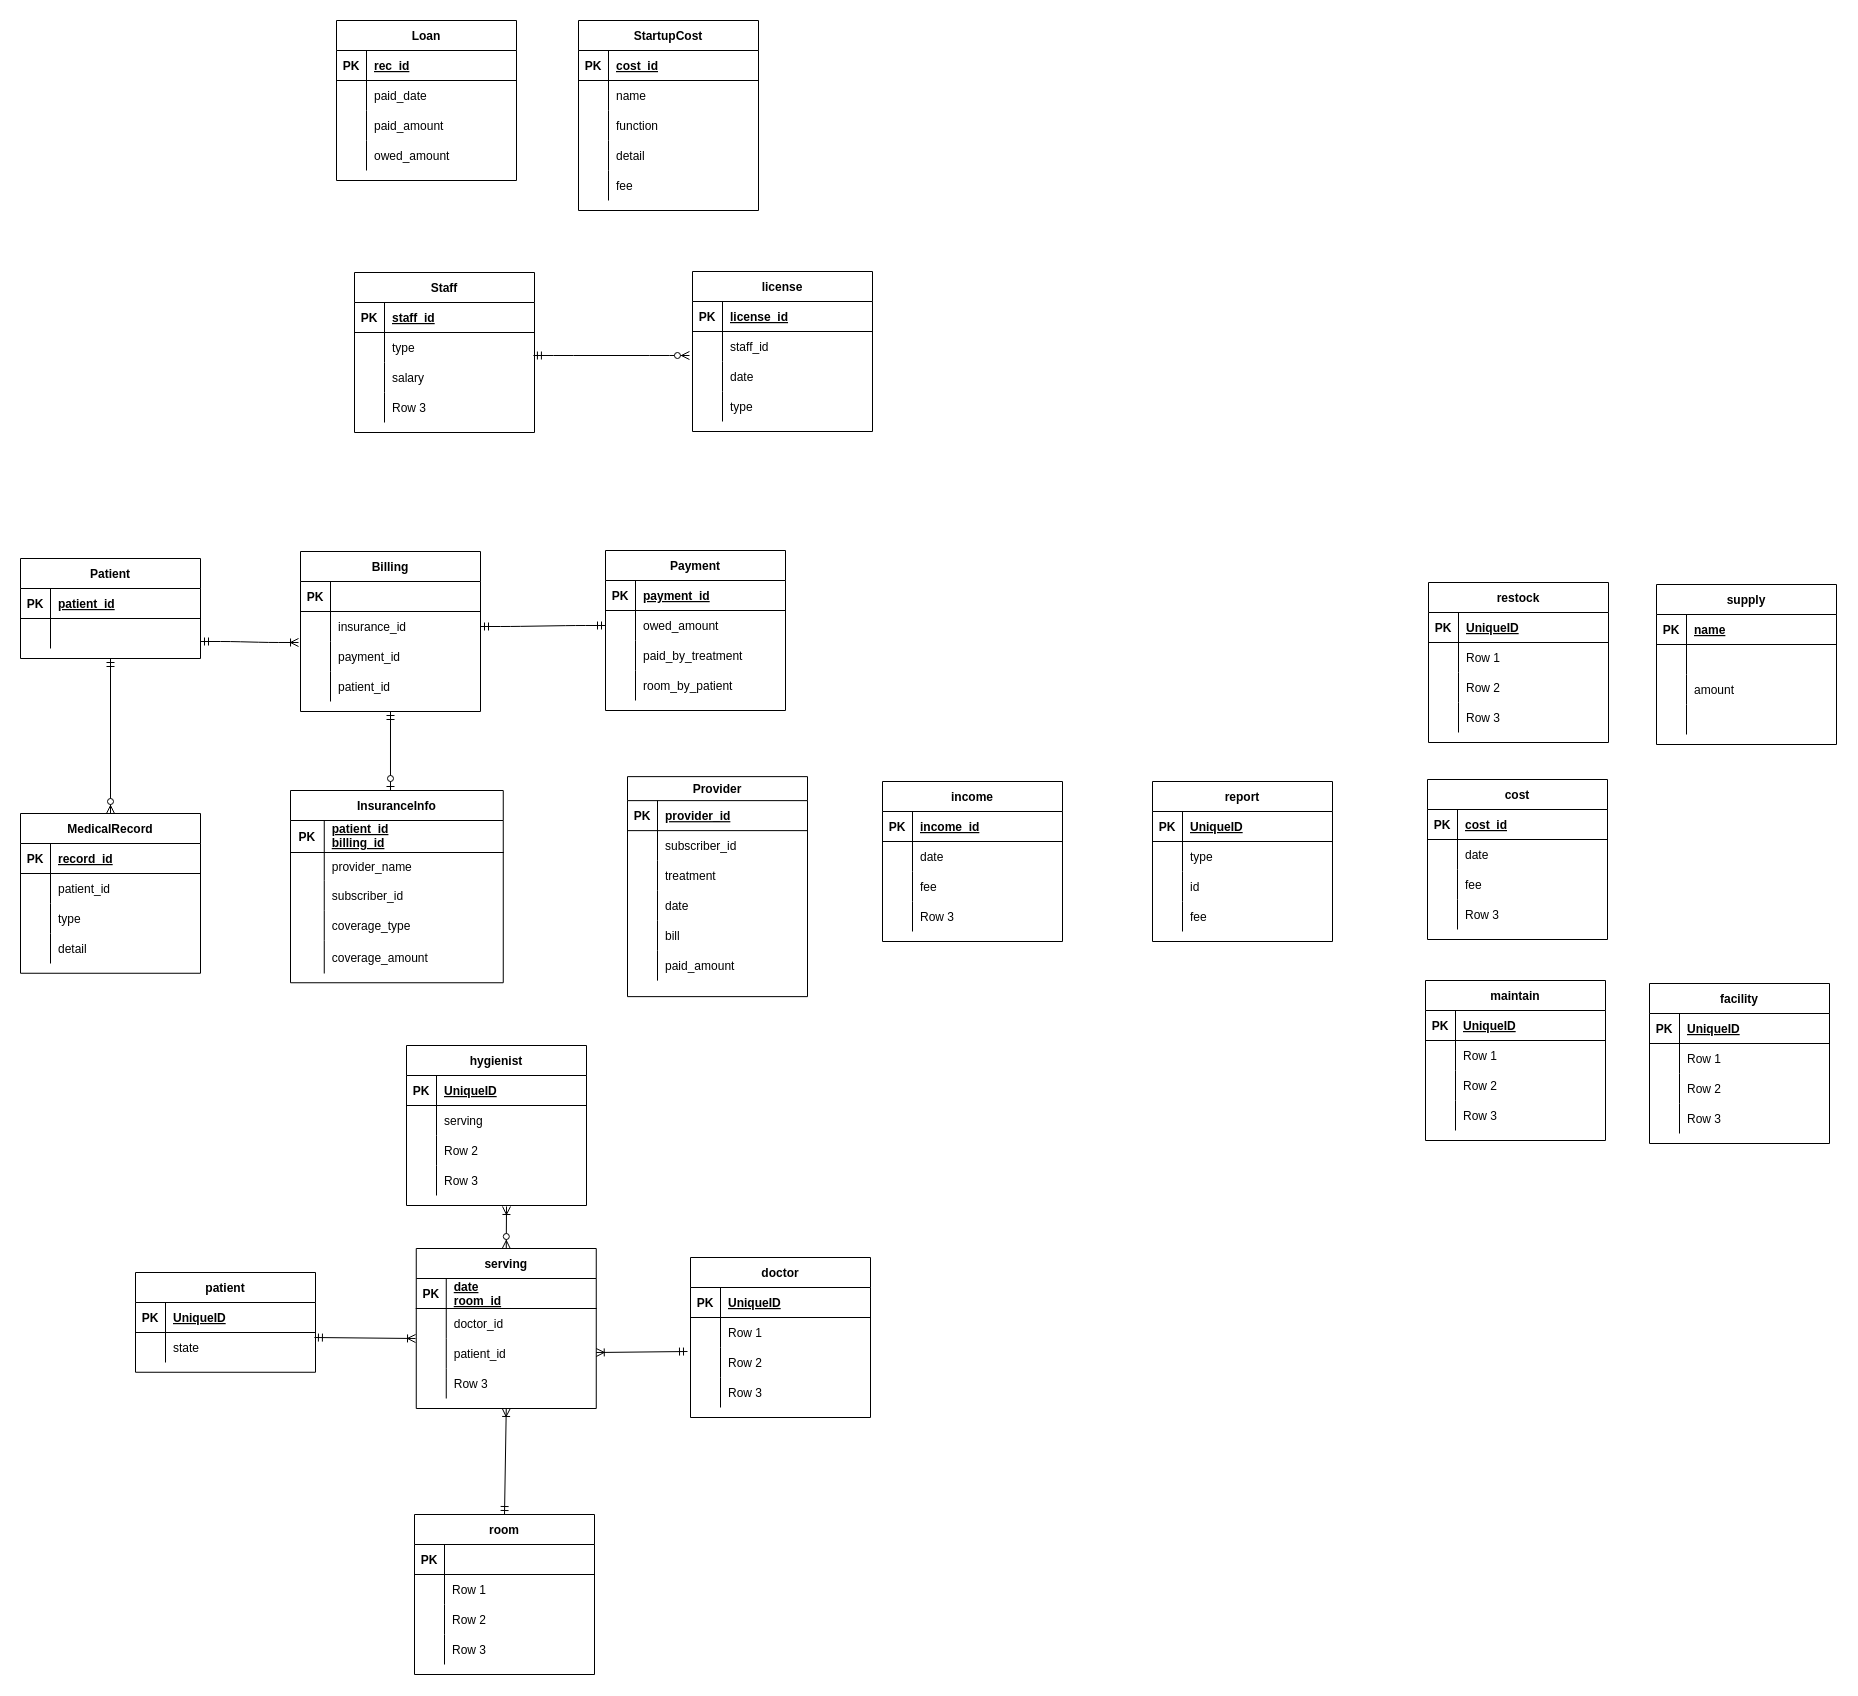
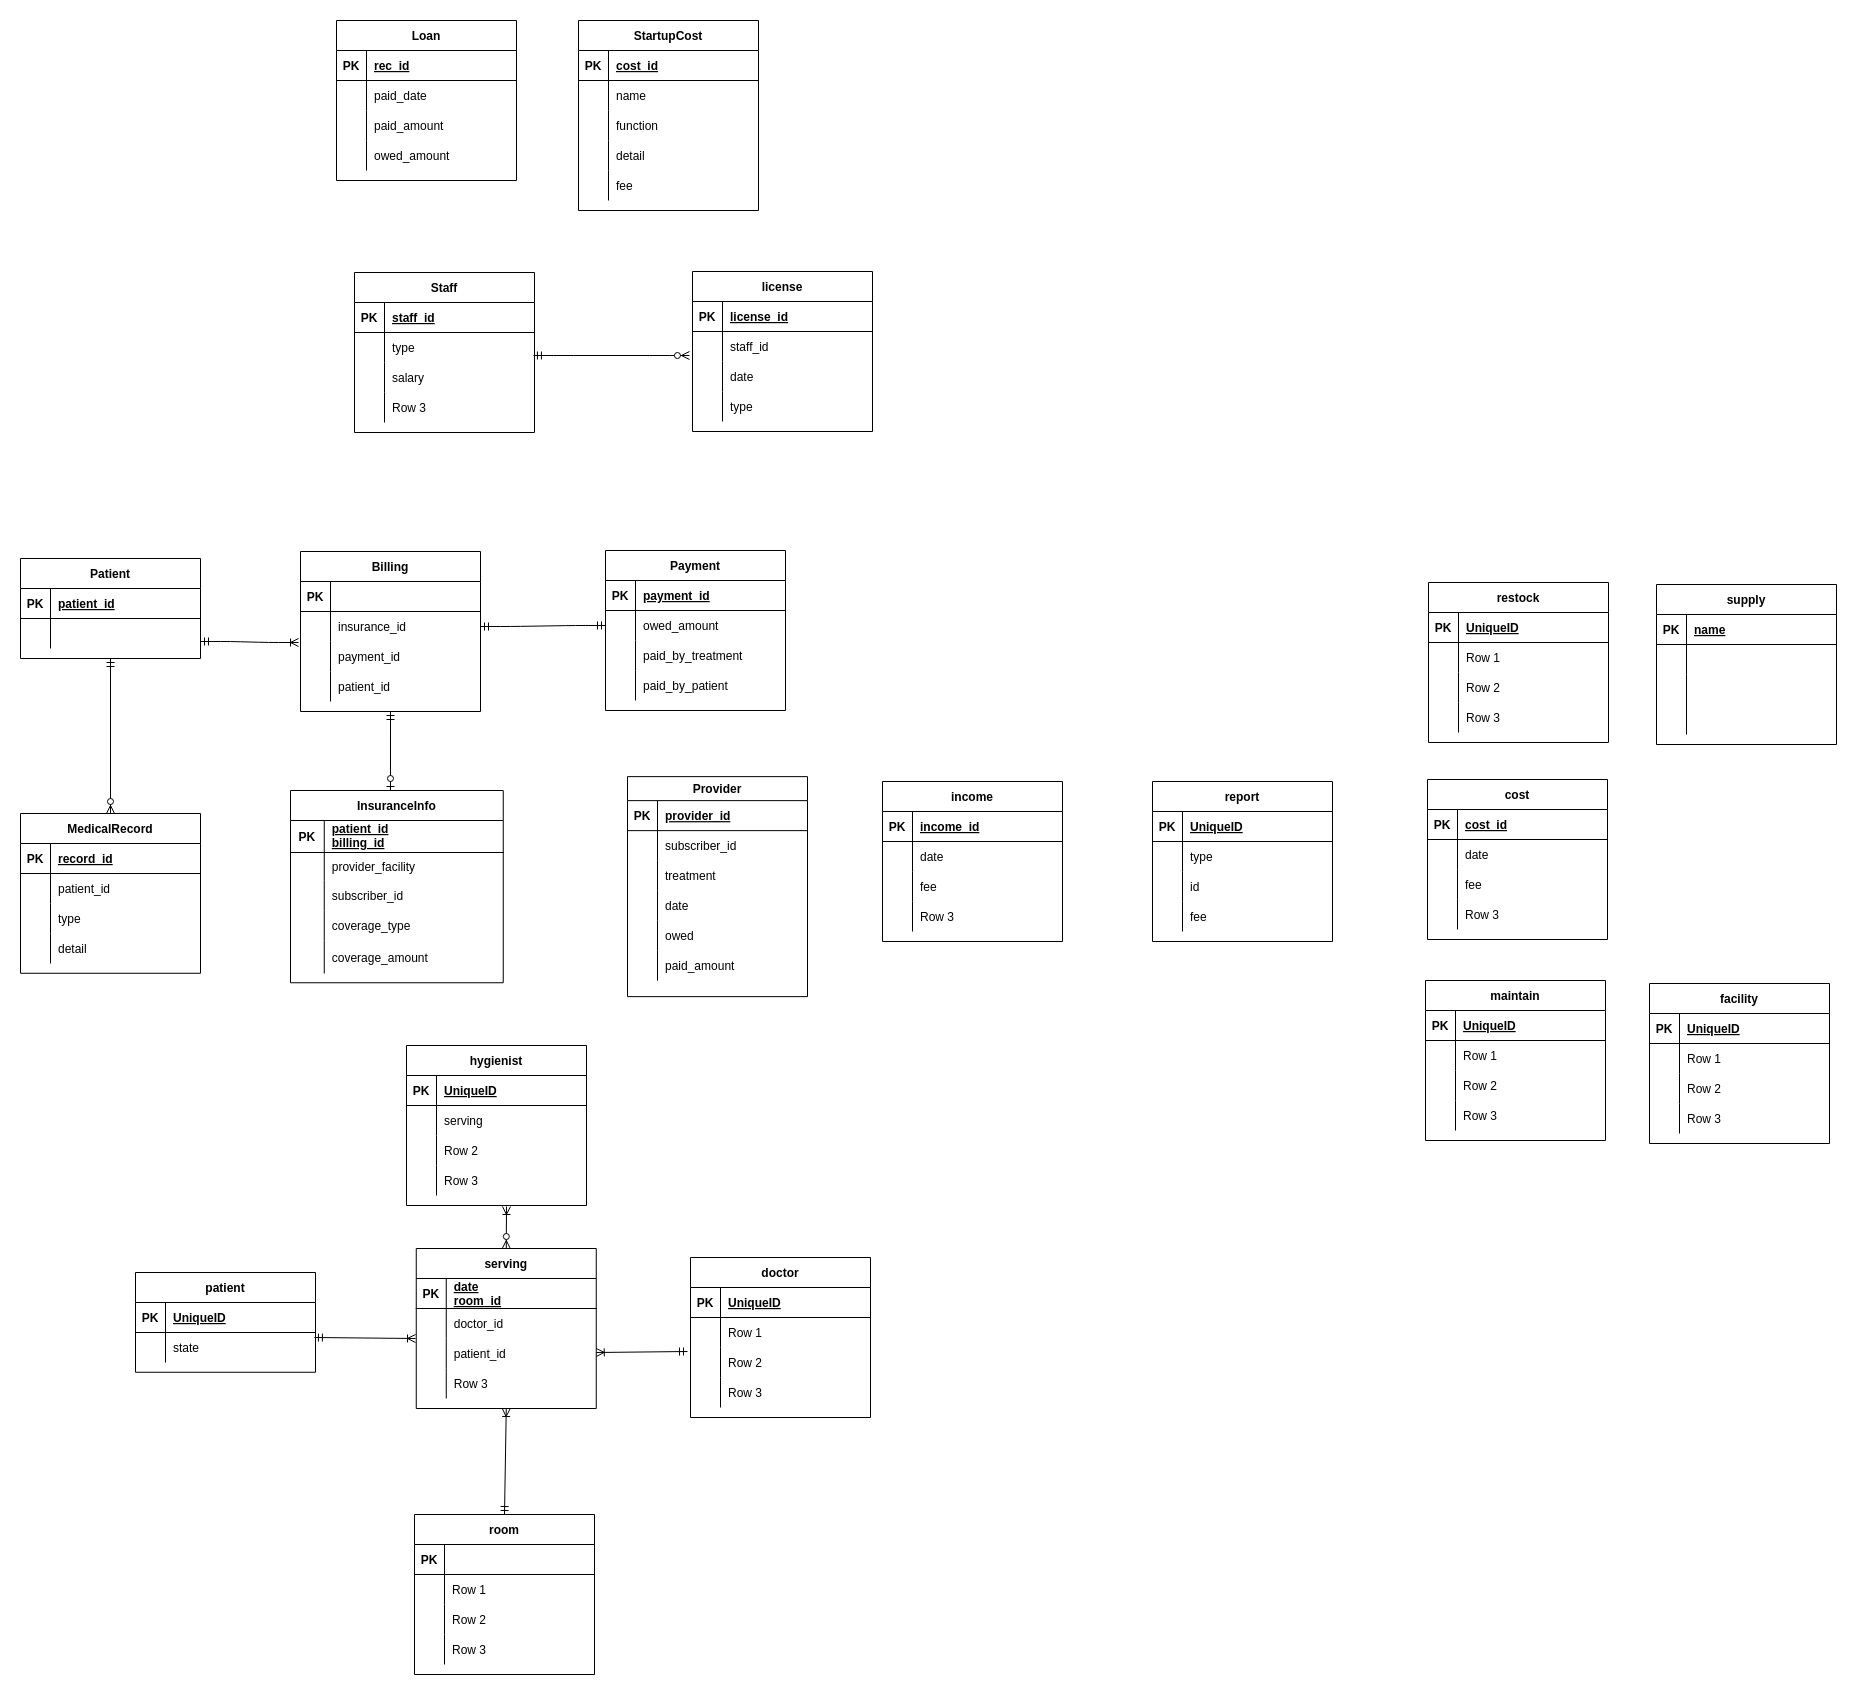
node "room_by_patient": label "room_by_patient" -> "paid_by_patient"
node "amount": removed
node "provider_name": label "provider_name" -> "provider_facility"
node "bill": label "bill" -> "owed"
